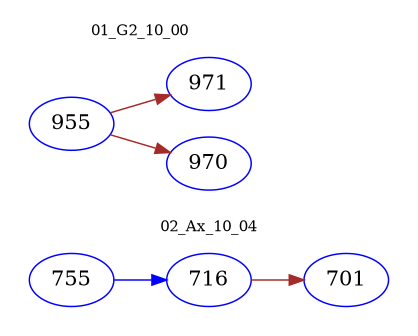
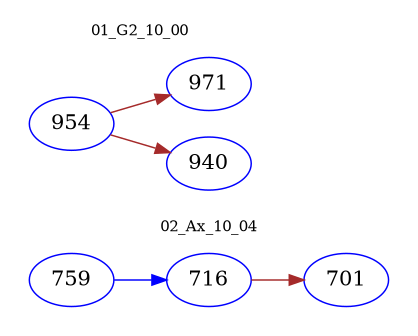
node "955": label "955" -> "954"
node "970": label "970" -> "940"
node "755": label "755" -> "759"
